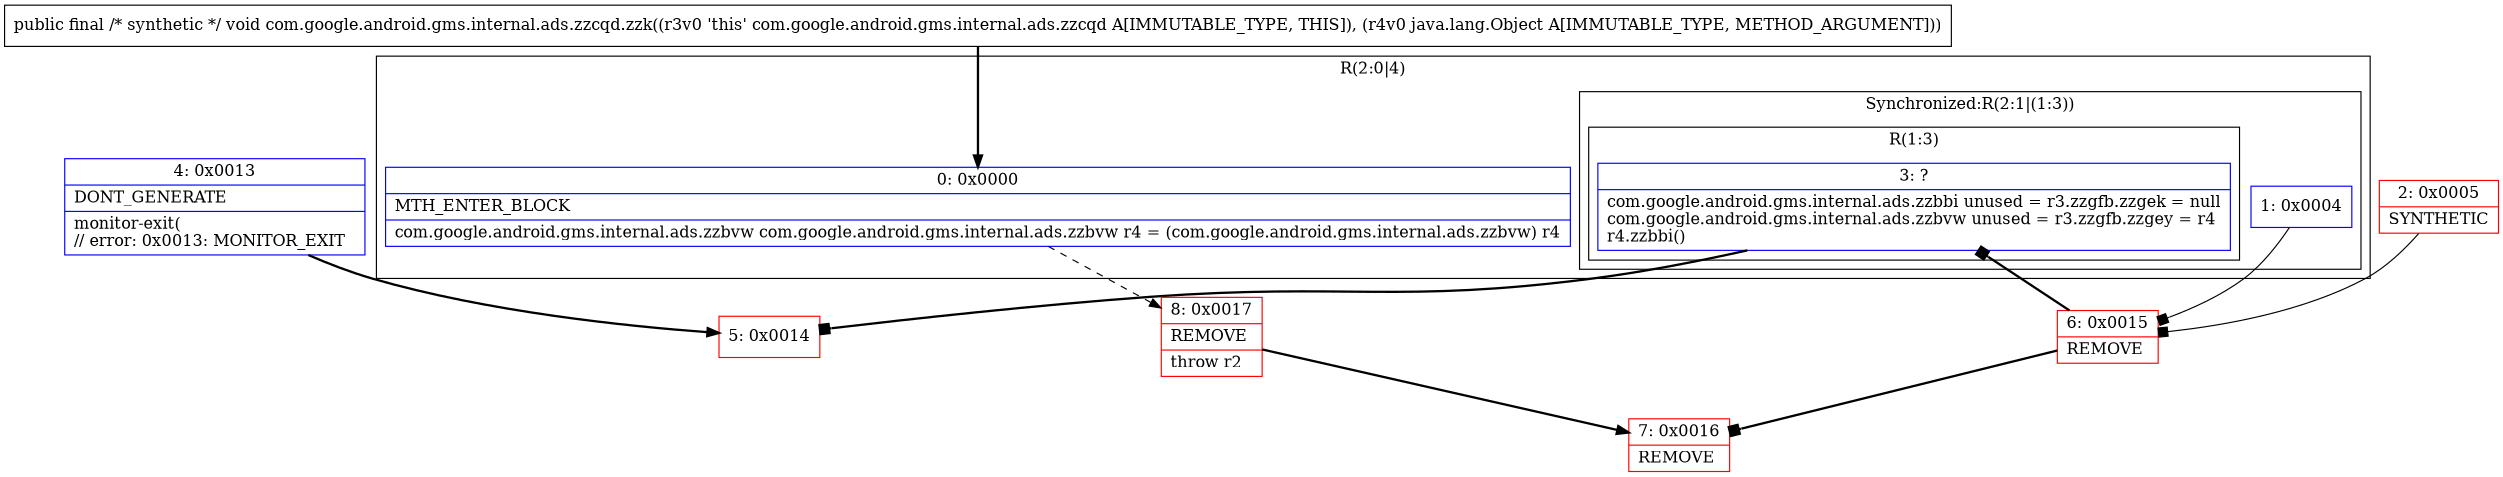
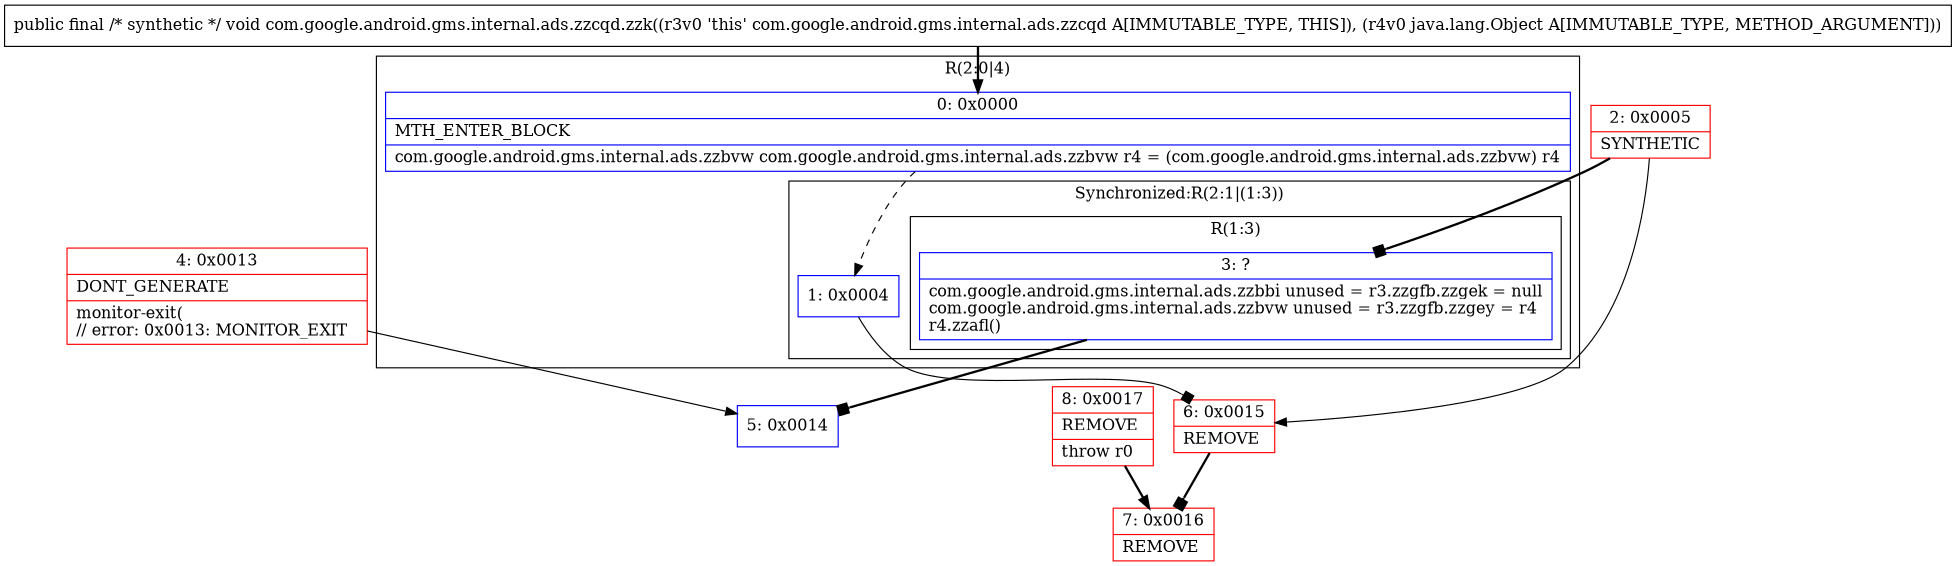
node "4: 0x0013": color blue -> red
node "3: ?": text "r4.zzbbi()" -> "r4.zzafl()"
edge "0: 0x0000" -> "8: 0x0017": now "0: 0x0000" -> "1: 0x0004"
edge "6: 0x0015" -> "3: ?": now "2: 0x0005" -> "3: ?"
edge "2: 0x0005" -> "6: 0x0015": arrowhead box -> normal
edge "4: 0x0013" -> "5: 0x0014": style bold -> solid
node "5: 0x0014": color red -> blue
node "8: 0x0017": text "throw r2" -> "throw r0"
